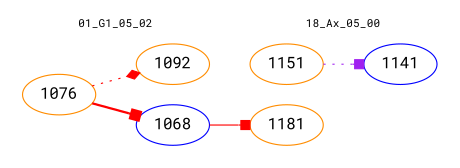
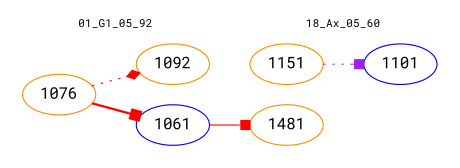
cluster "01_G1_05_02": label "01_G1_05_02" -> "01_G1_05_92"
cluster "18_Ax_05_00": label "18_Ax_05_00" -> "18_Ax_05_60"
node "1141": label "1141" -> "1101"
node "1068": label "1068" -> "1061"
node "1181": label "1181" -> "1481"
